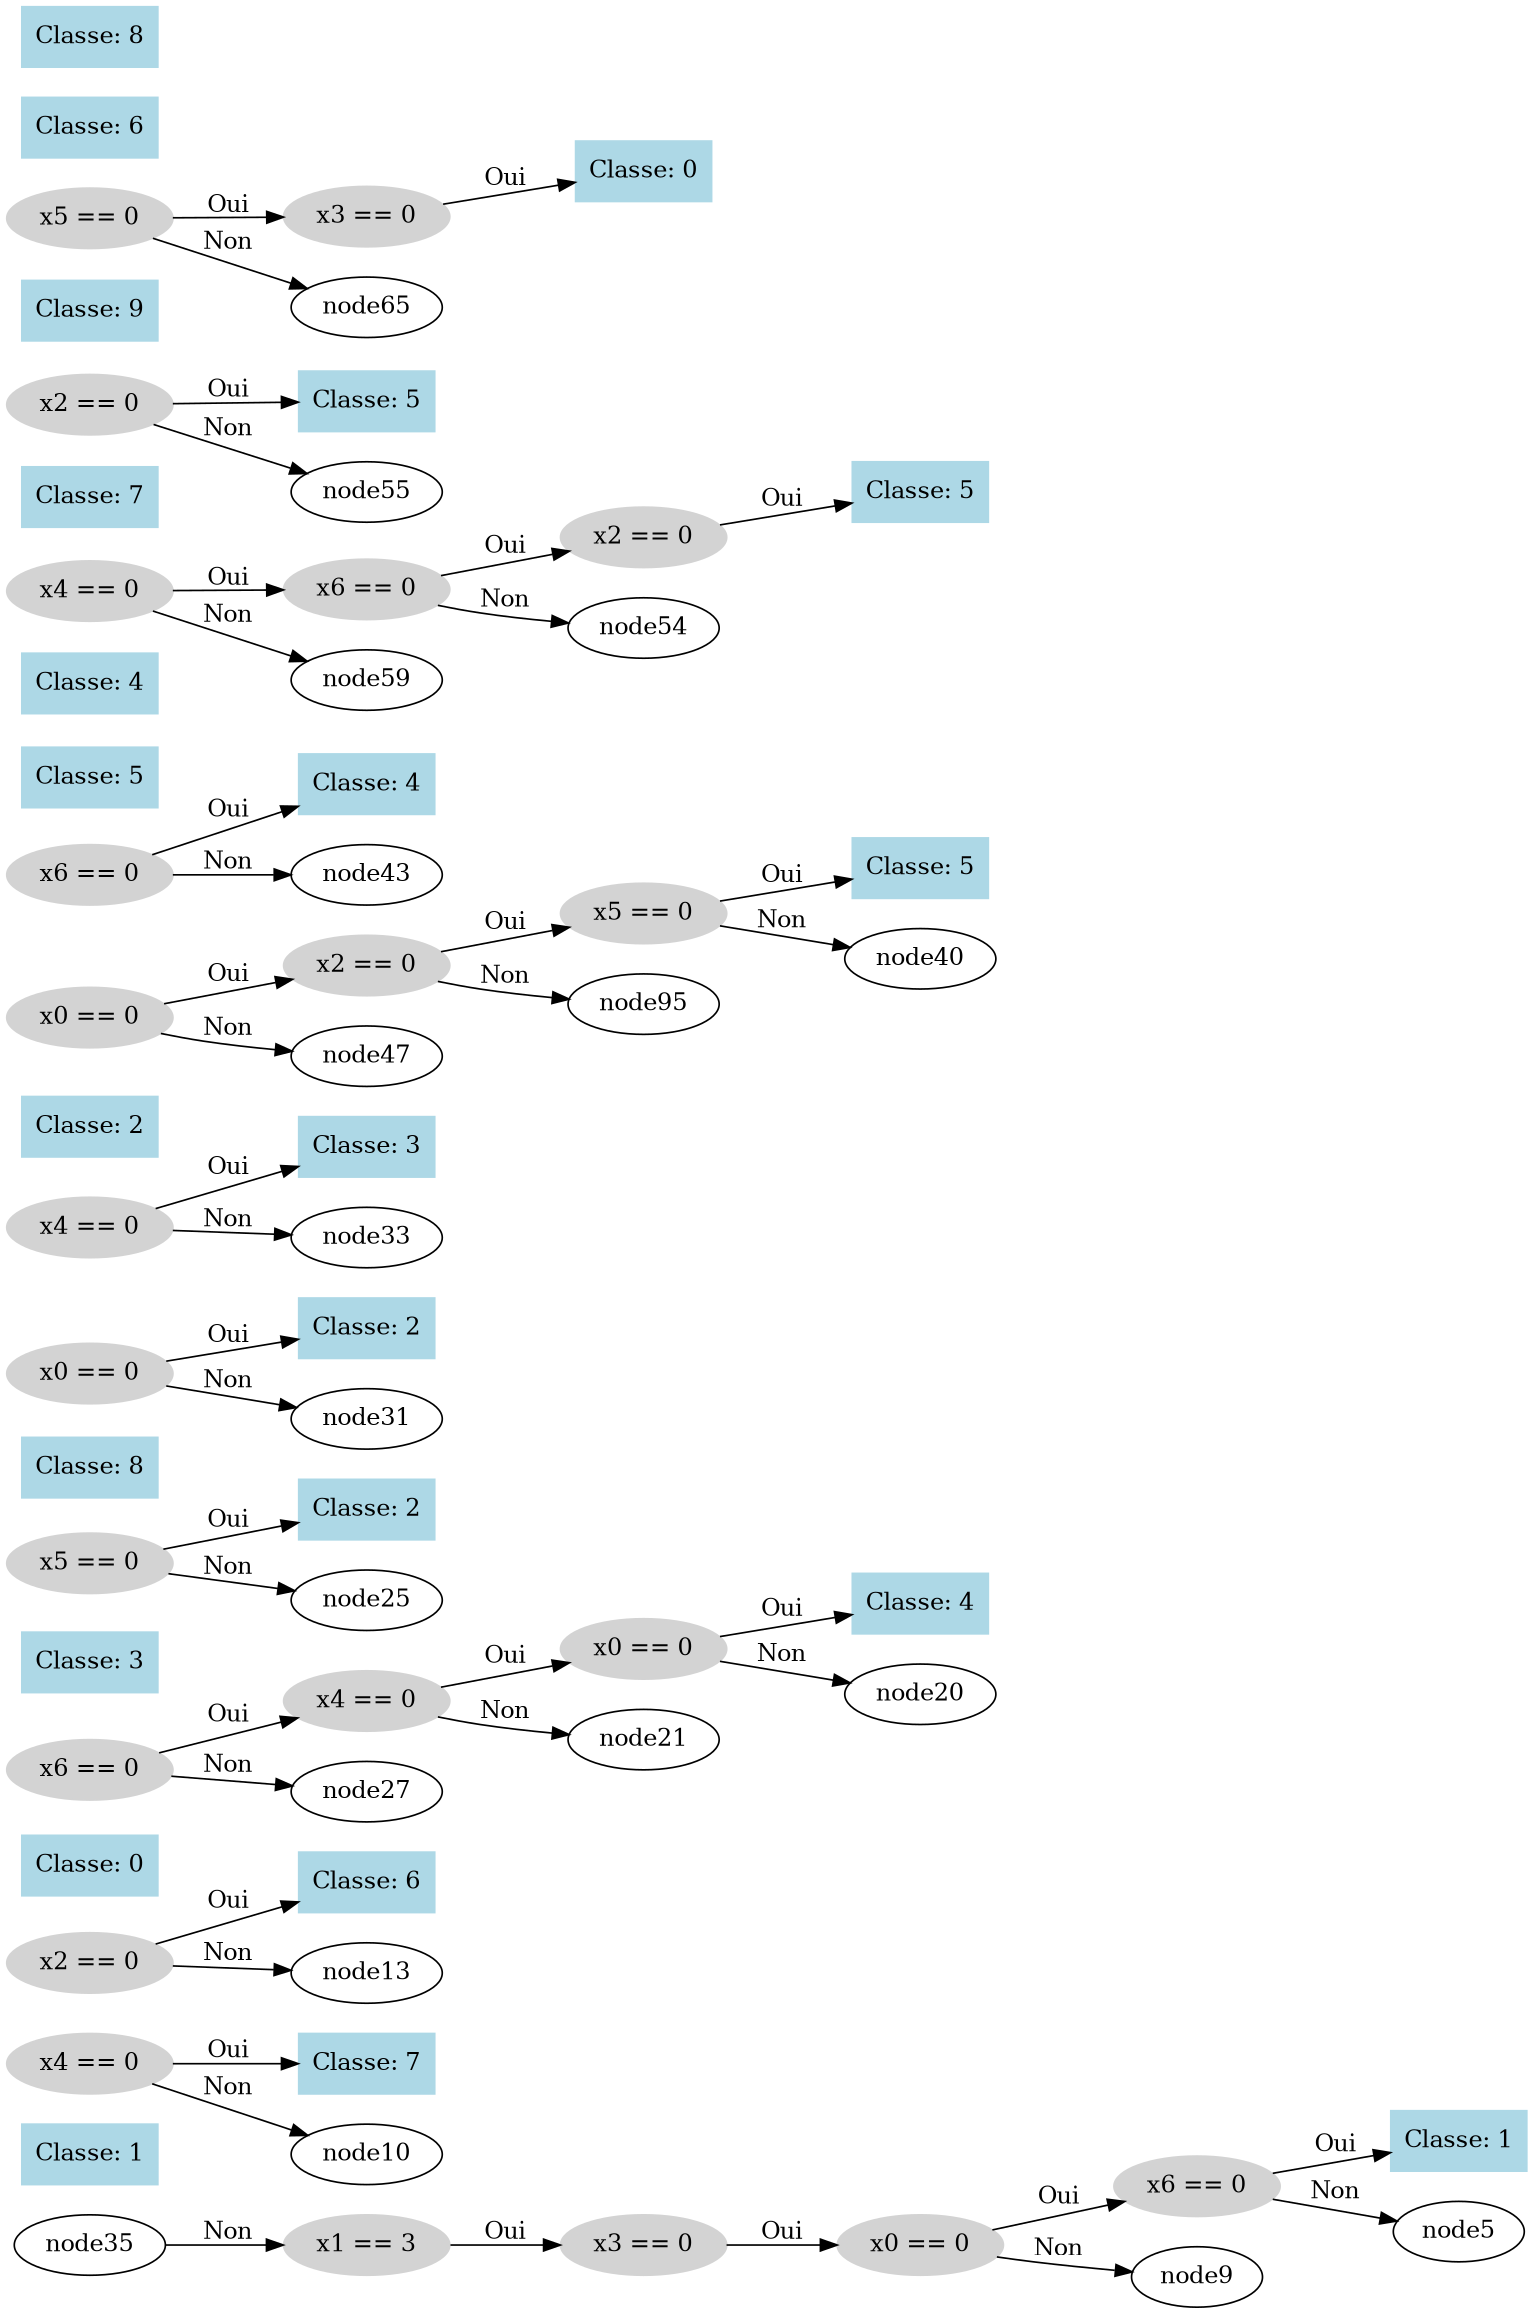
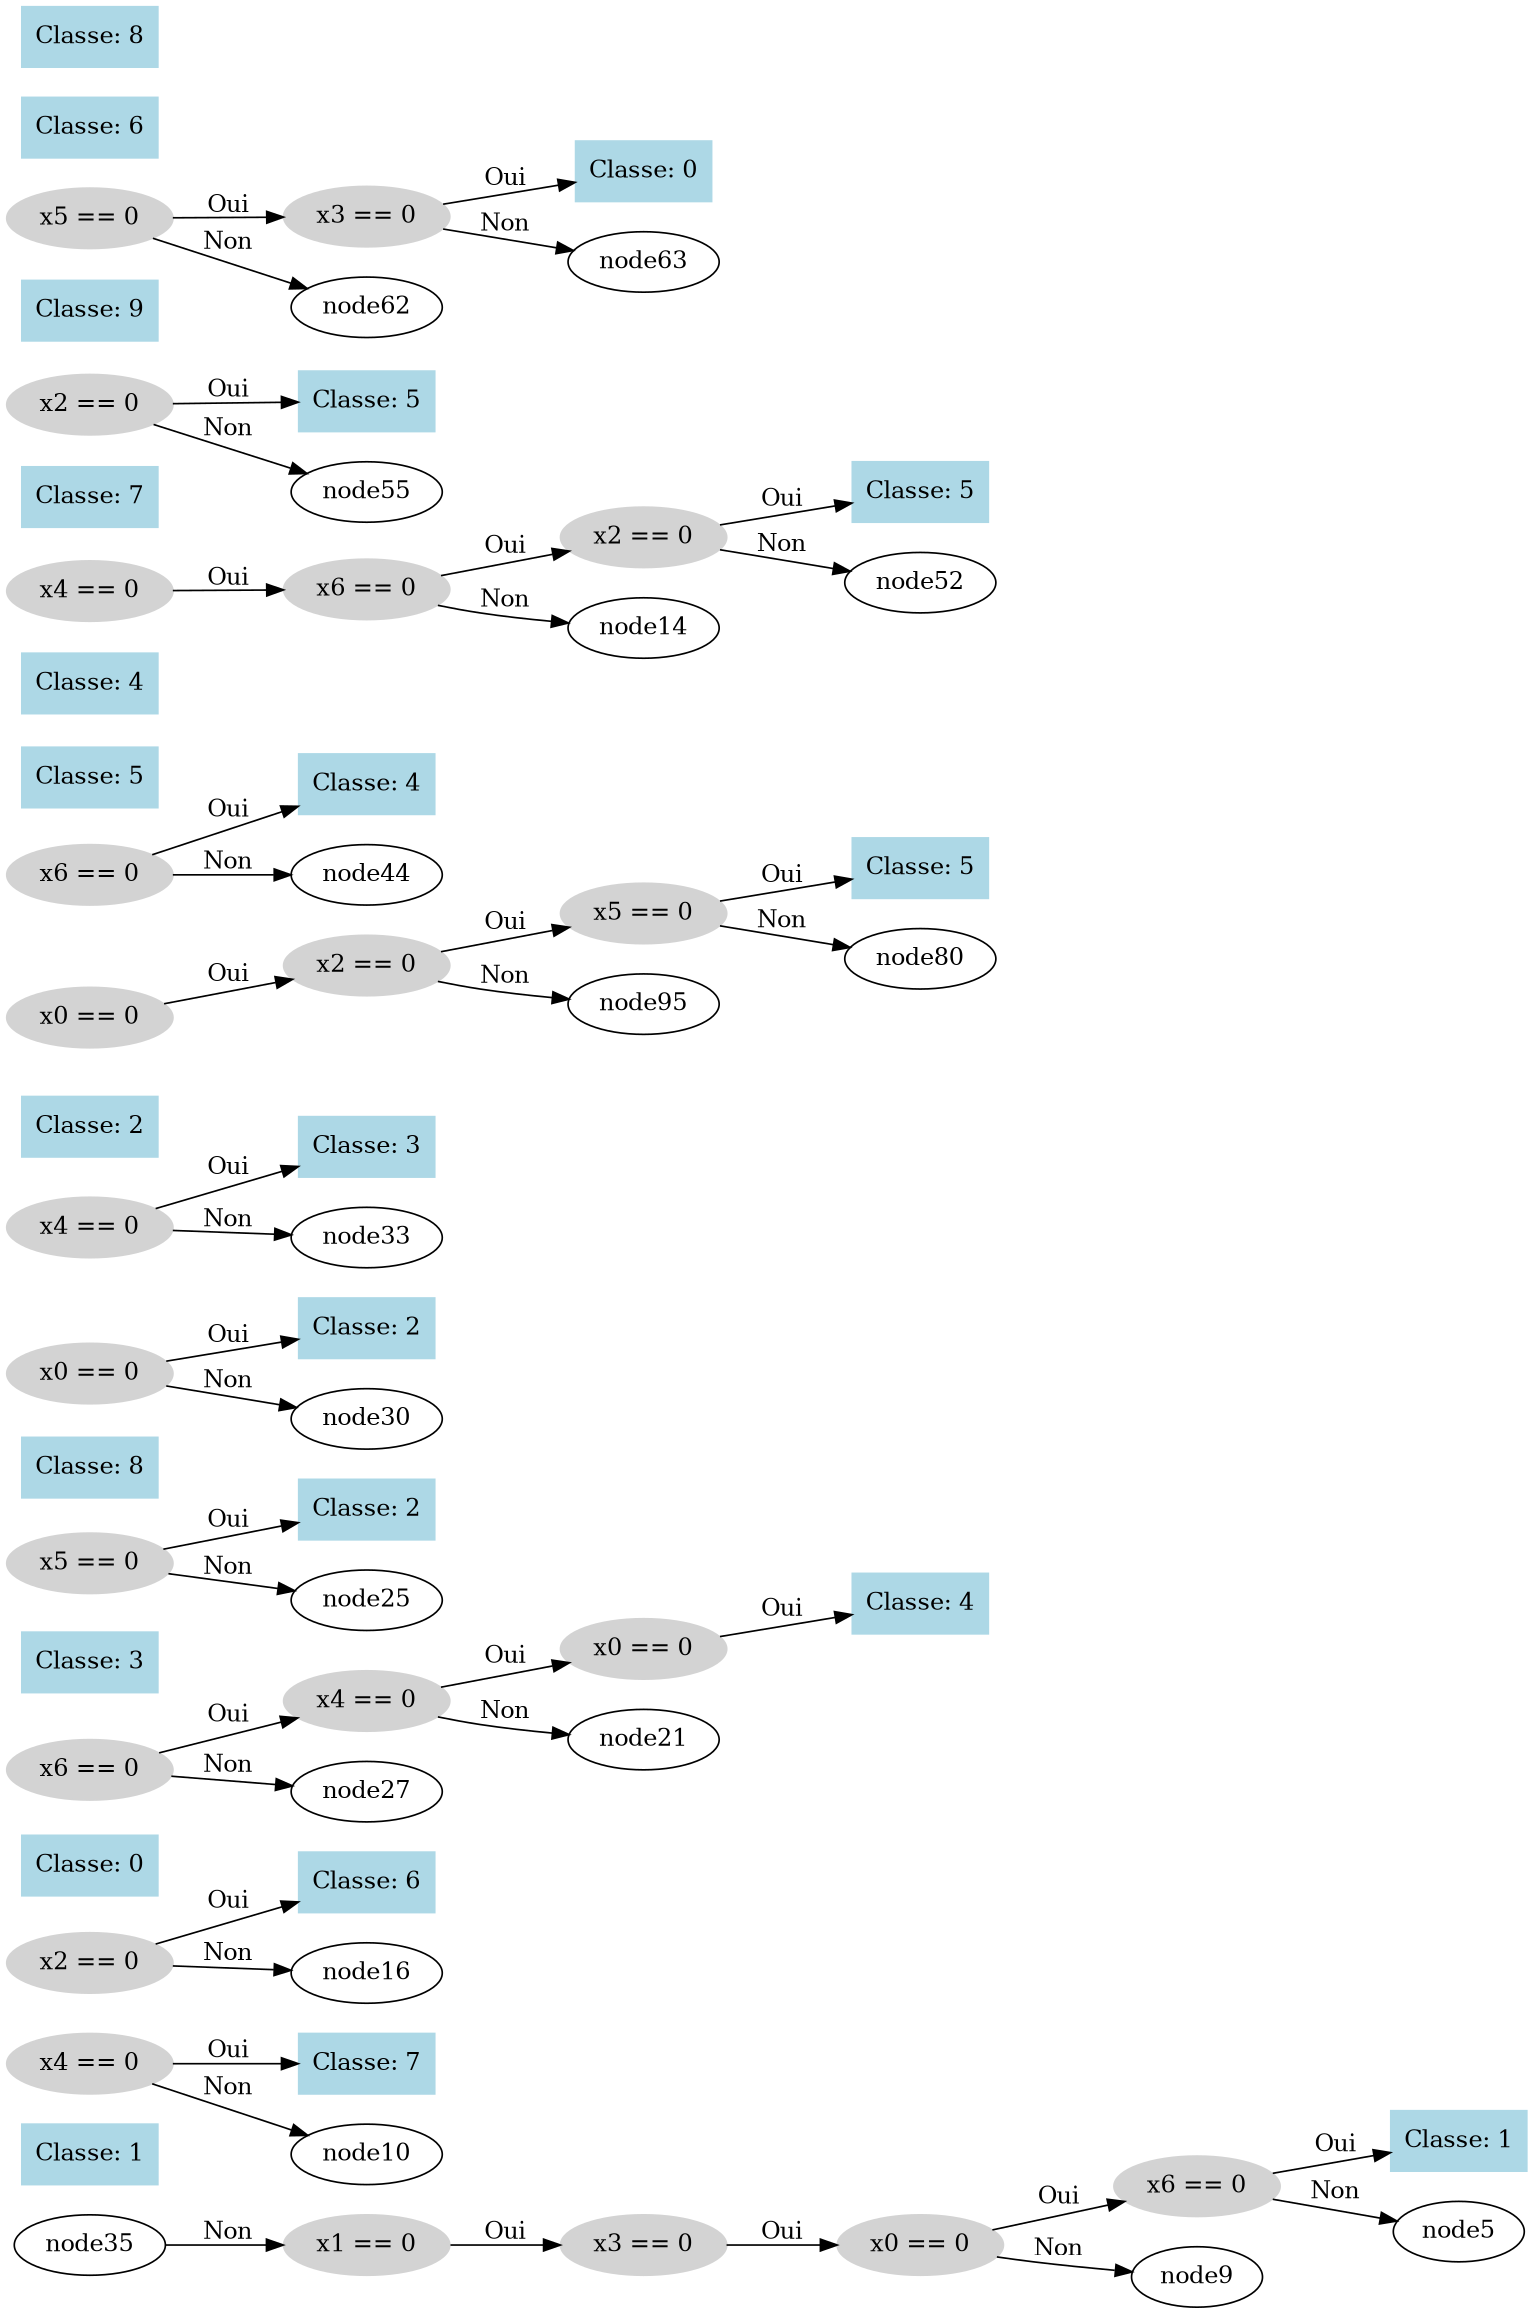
node "node63": added
node "node65": label "node65" -> "node62"
node "node52": added
node "node54": label "node54" -> "node14"
node "node59": removed
node "node43": label "node43" -> "node44"
node "node40": label "node40" -> "node80"
node "node47": removed
node "node31": label "node31" -> "node30"
node "node20": removed
node "node13": label "node13" -> "node16"
node "x1 == 3": label "x1 == 3" -> "x1 == 0"
